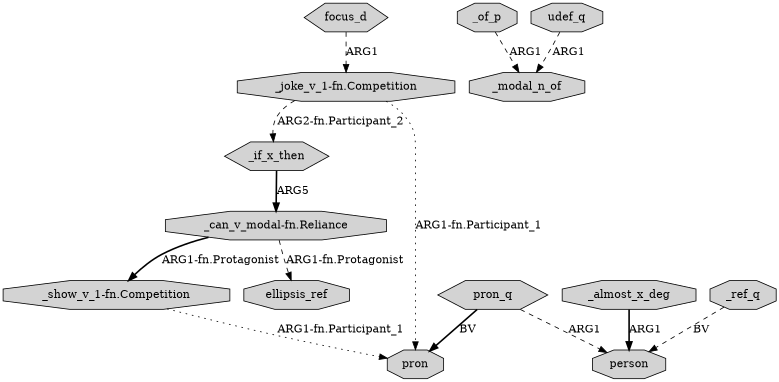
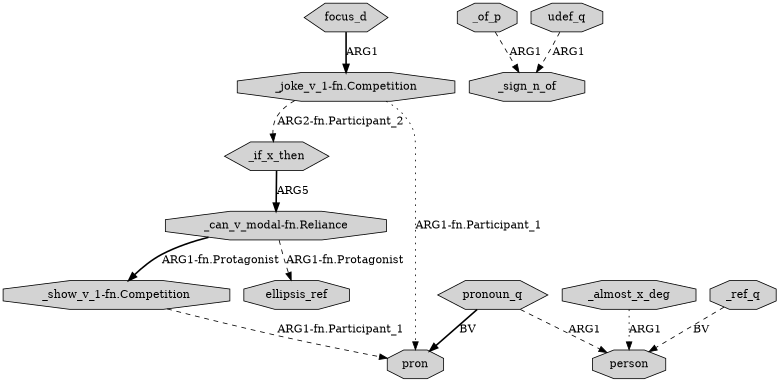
edge "focus_d" -> "_joke_v_1-fn.Competition": style dashed -> bold
node "_modal_n_of": label "_modal_n_of" -> "_sign_n_of"
node "pron_q": label "pron_q" -> "pronoun_q"
edge "_almost_x_deg" -> "person": style bold -> dotted
edge "_show_v_1-fn.Competition" -> "pron": style dotted -> dashed
